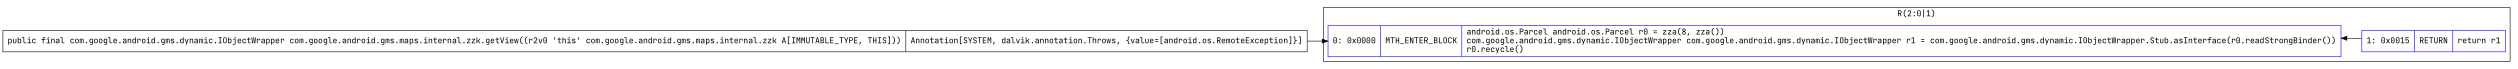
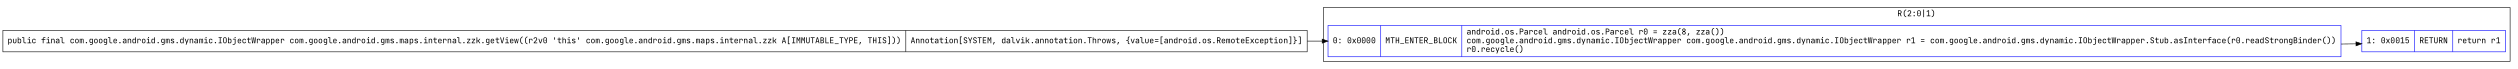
edge "1: 0x0015" -> "0: 0x0000": reversed
